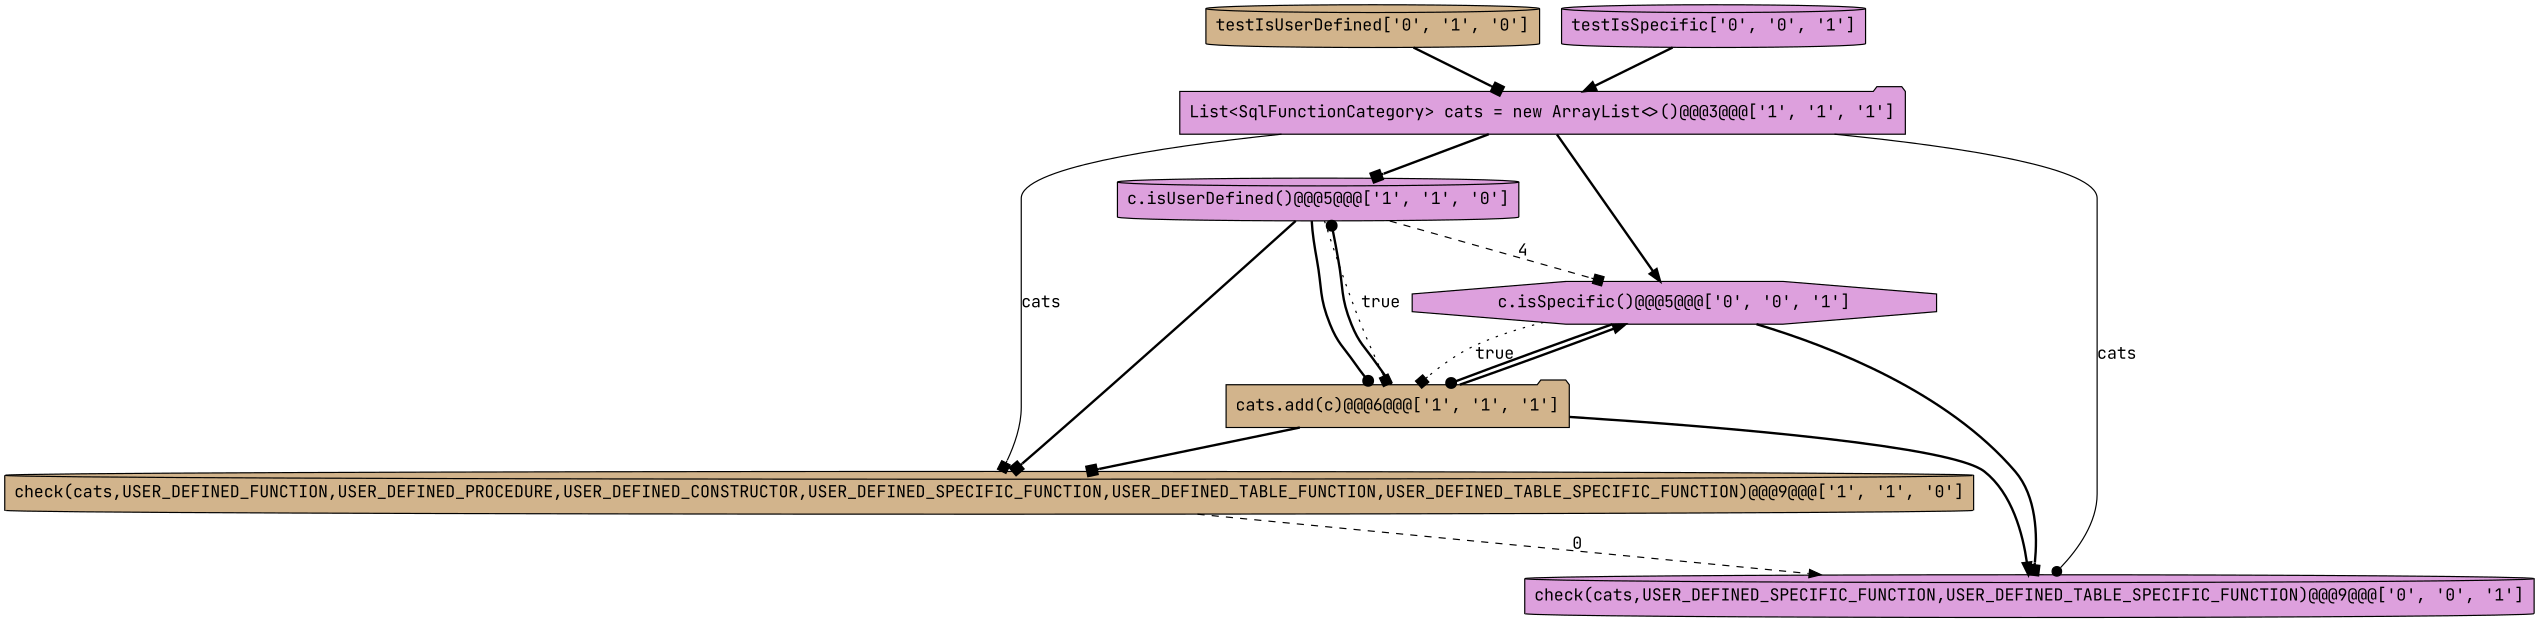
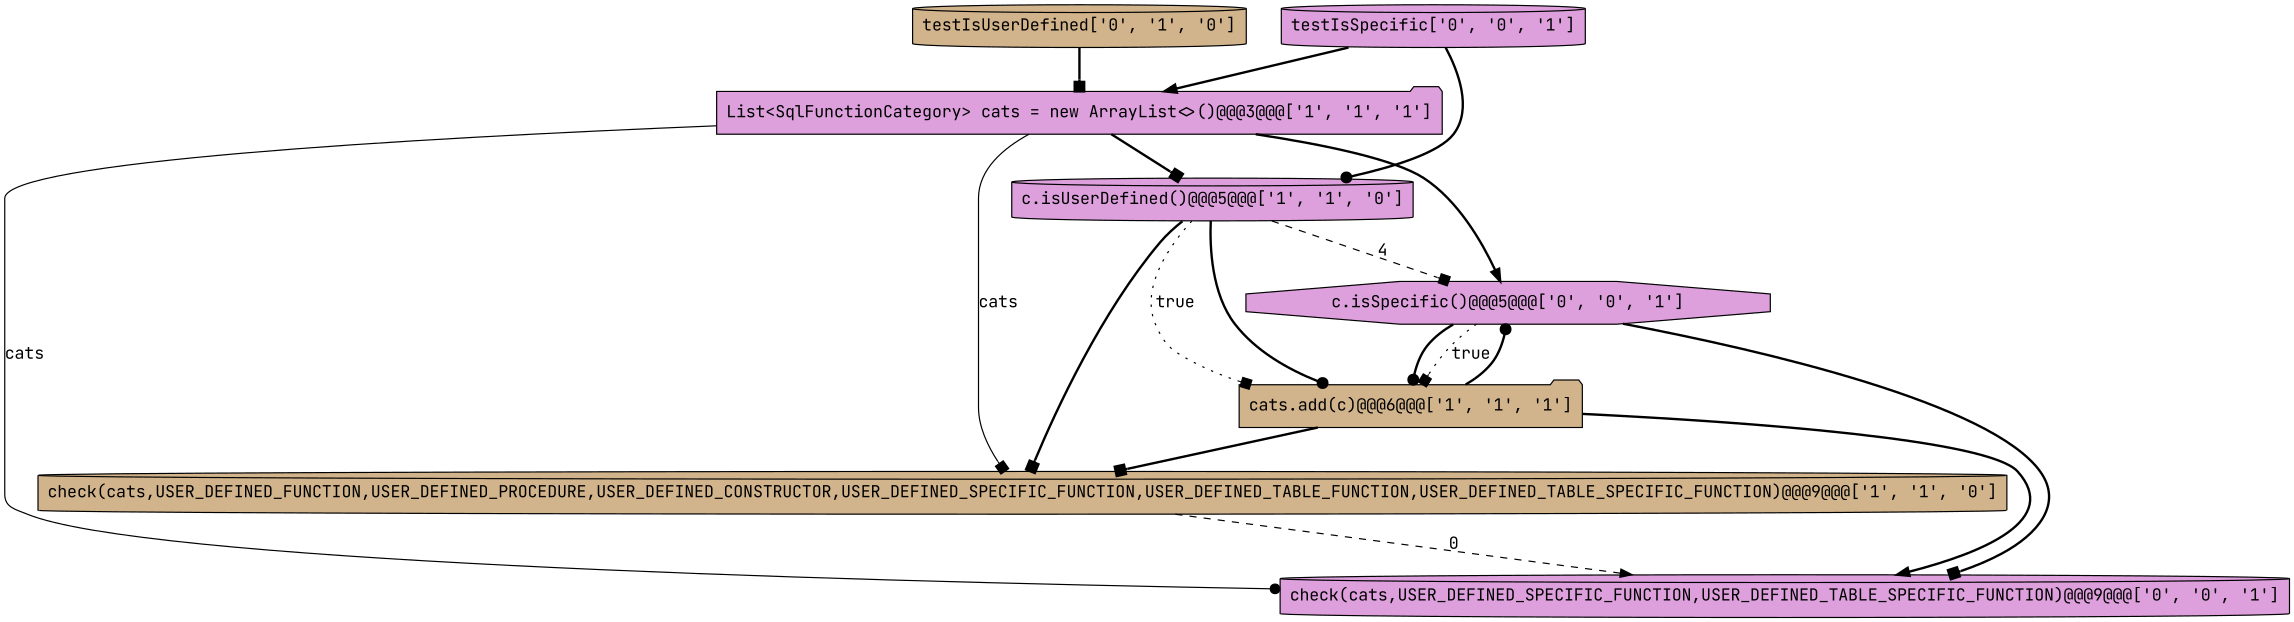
edge "cats.add(c)@@@6@@@['1', '1', '1']" -> "c.isUserDefined()@@@5@@@['1', '1', '0']": now "testIsSpecific['0', '0', '1']" -> "c.isUserDefined()@@@5@@@['1', '1', '0']"
edge "cats.add(c)@@@6@@@['1', '1', '1']" -> "c.isSpecific()@@@5@@@['0', '0', '1']": arrowhead normal -> dot
